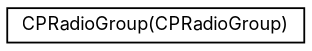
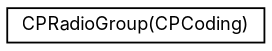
node "CPRadioGroup(CPRadioGroup)": label "CPRadioGroup(CPRadioGroup)" -> "CPRadioGroup(CPCoding)"
